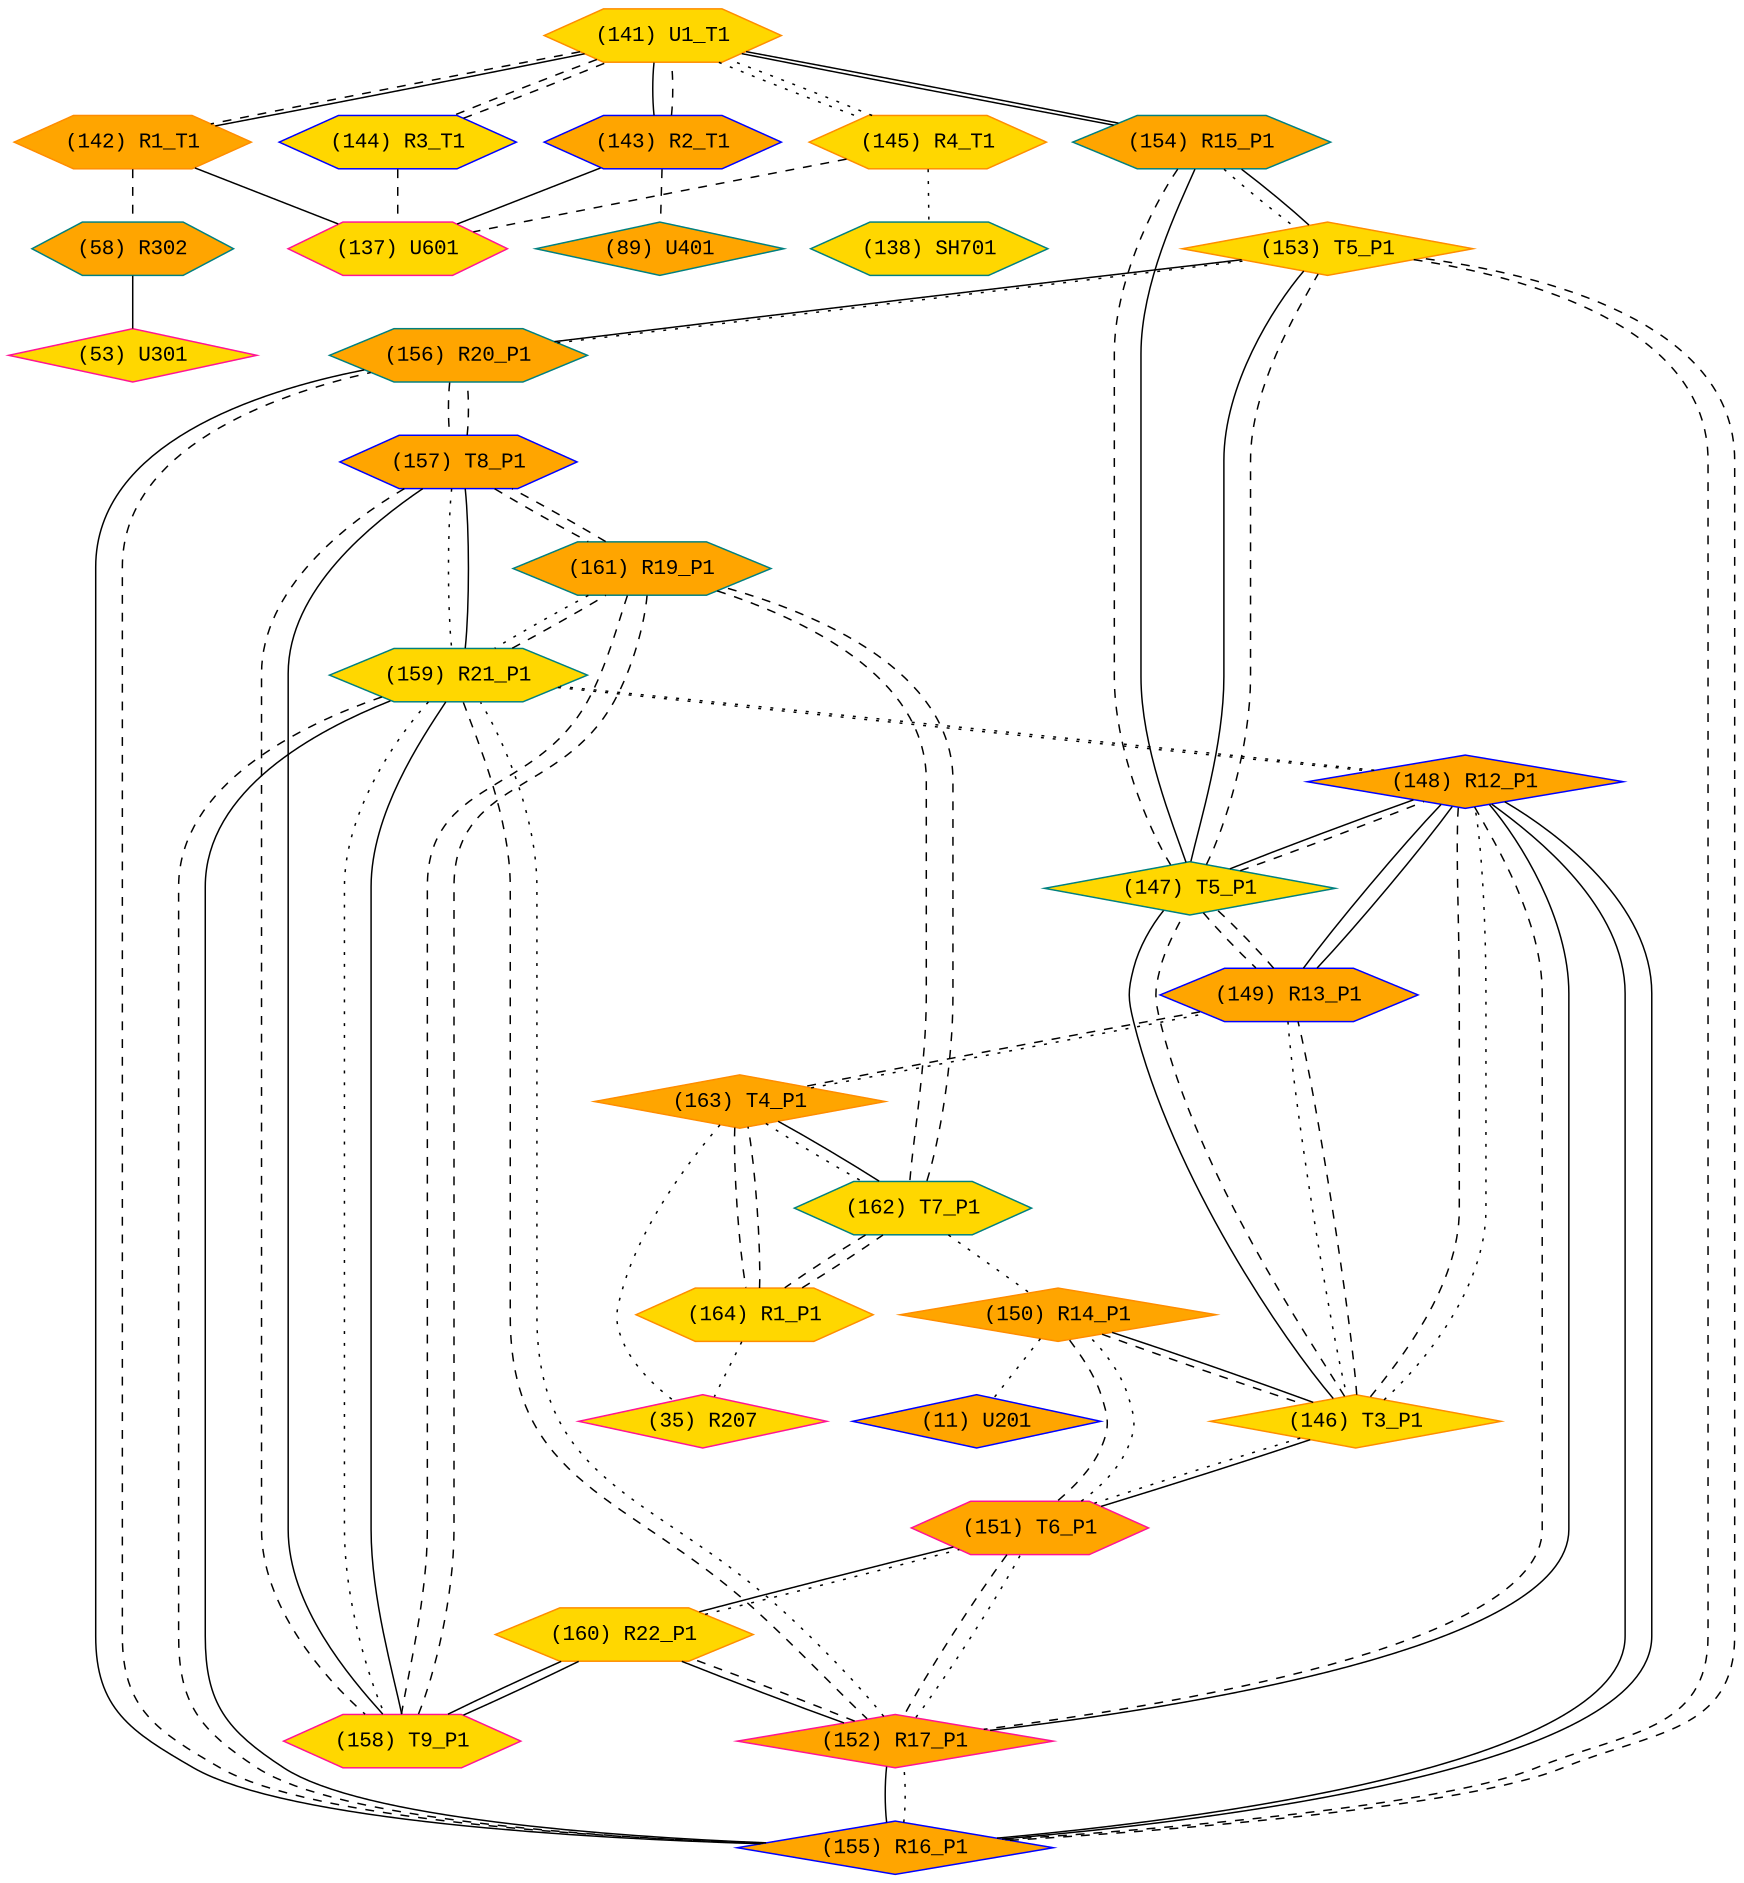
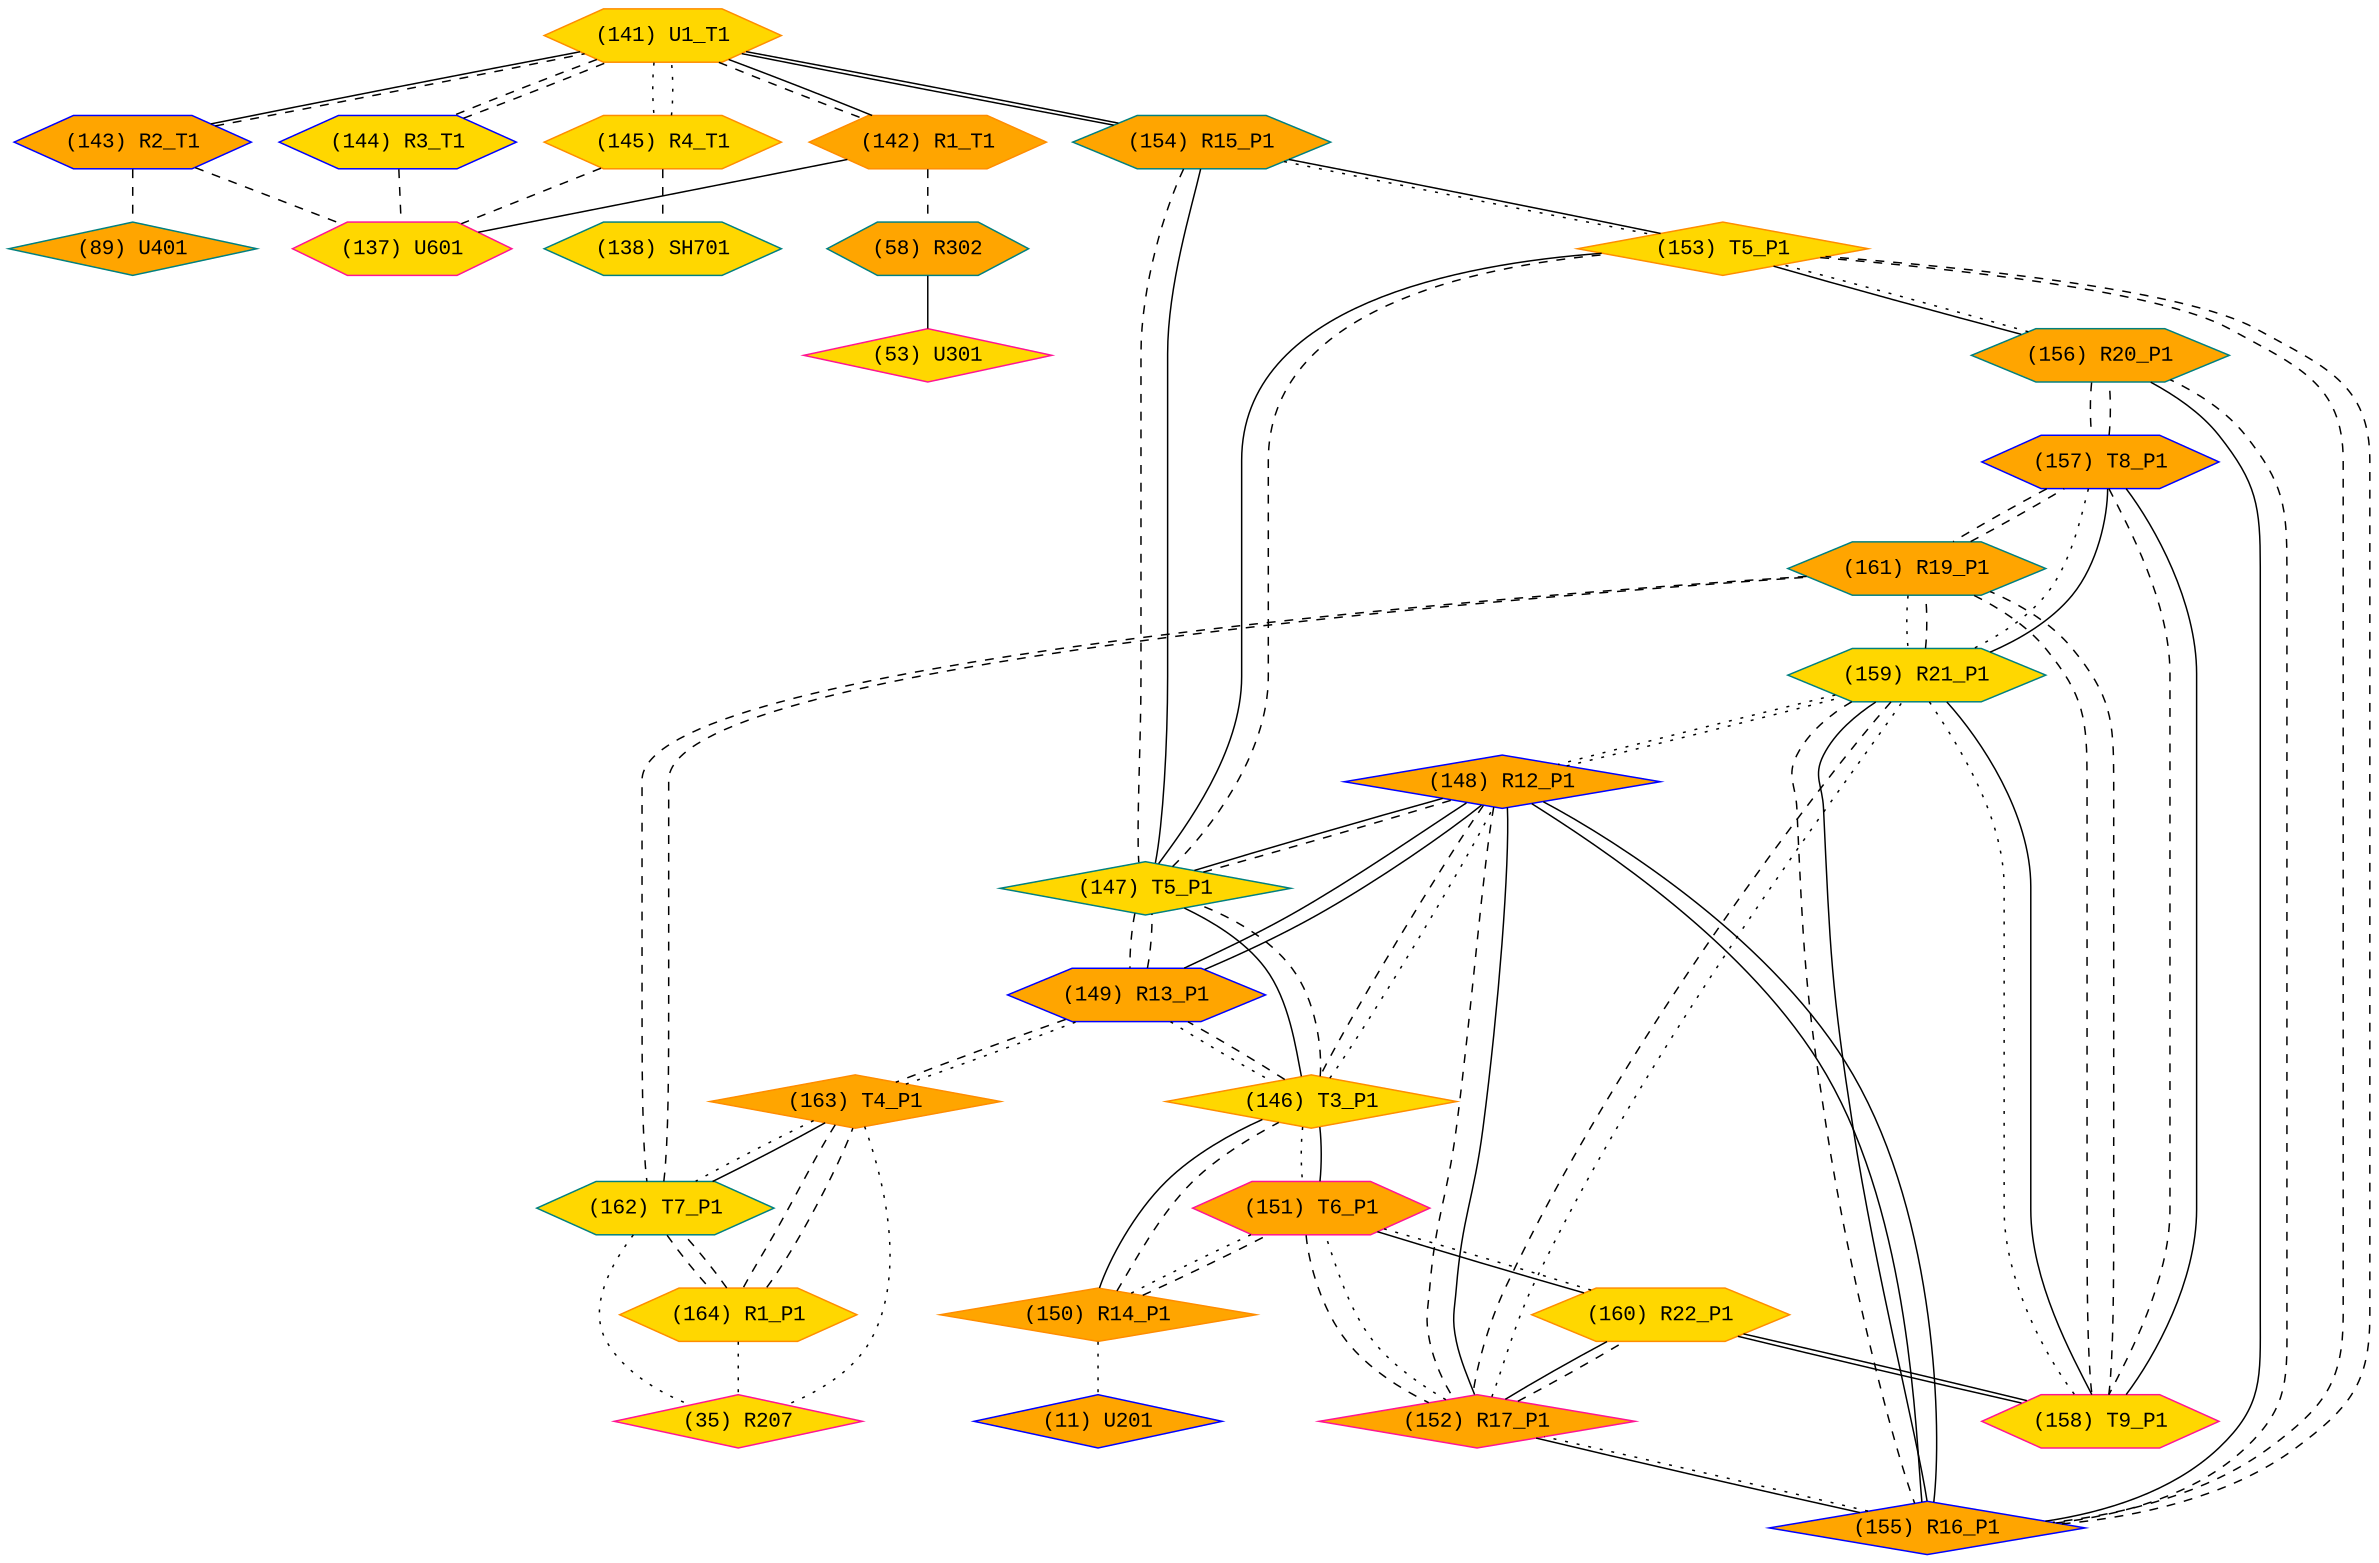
edge "(143) R2_T1" -- "(137) U601": style solid -> dashed
edge "(145) R4_T1" -- "(138) SH701": style dotted -> dashed
edge "(162) T7_P1" -- "(150) R14_P1": now "(162) T7_P1" -- "(35) R207"
